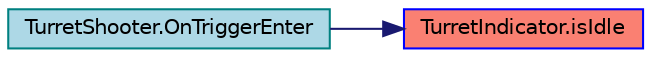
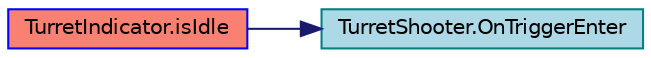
edge "TurretShooter.OnTriggerEnter" -> "TurretIndicator.isIdle": reversed
